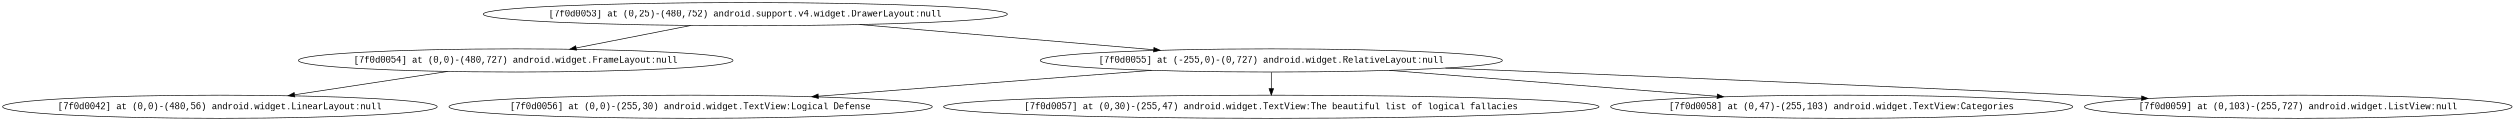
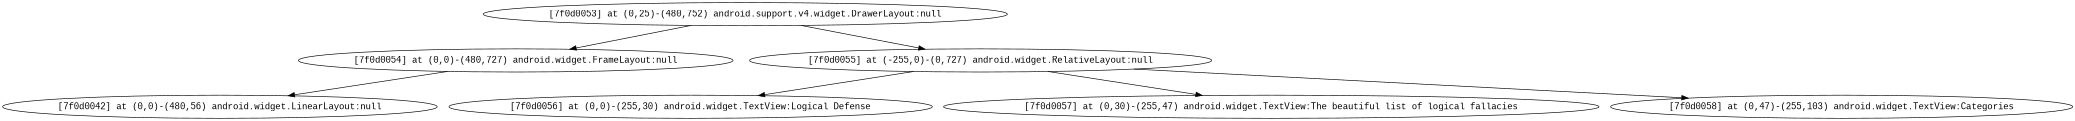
node "[7f0d0059] at (0,103)-(255,727) android.widget.ListView:null": removed
